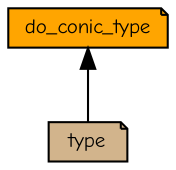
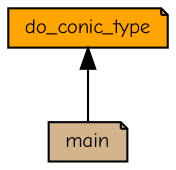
node "type": label "type" -> "main"
